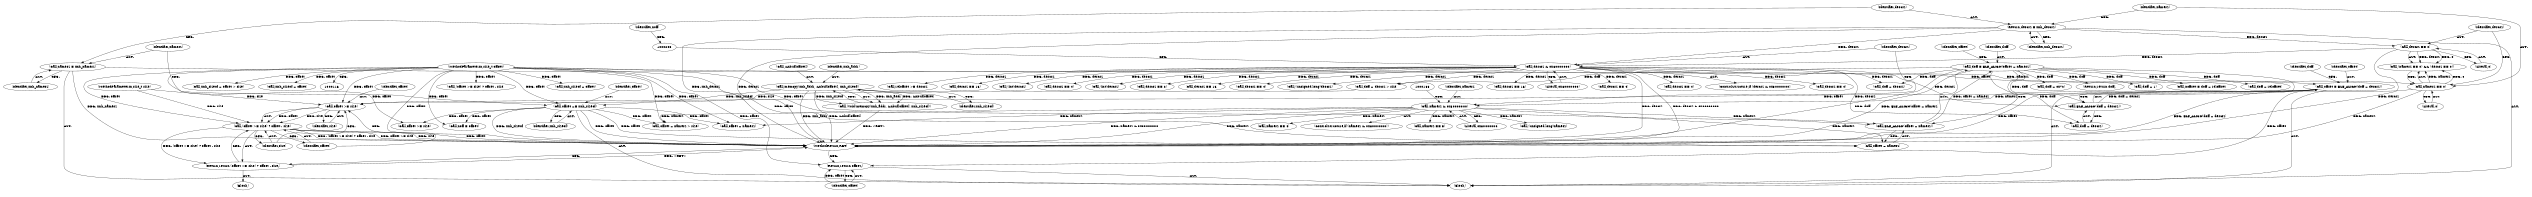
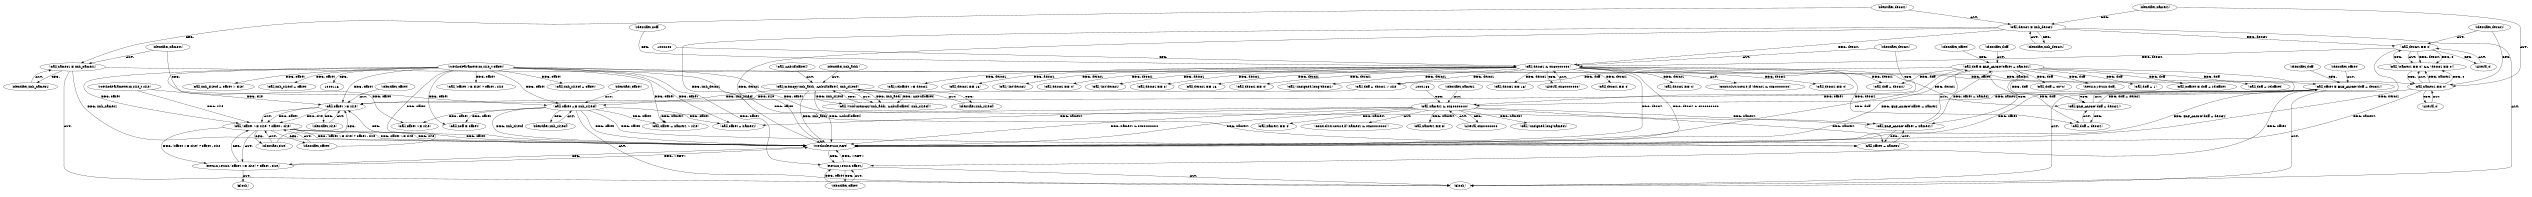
node "(Return,descsz = xnh_descsz)": label "(Return,descsz = xnh_descsz)" -> "(Call,descsz = xnh_descsz)"
edge "(Identifier,noff)" -> "1000203": now "(Identifier,noff)" -> "(Call,descsz & 0x80000000)"
edge "(Call,(namesz == 0) && (descsz == 0))" -> "(Call,descsz == 0)": added, label "CFG:"
edge "(Call,(void)memcpy(xnh_addr, &nbuf[offset], xnh_sizeof))" -> "(MethodReturn,RET)": now "(Return,return offset;)" -> "(MethodReturn,RET)"
